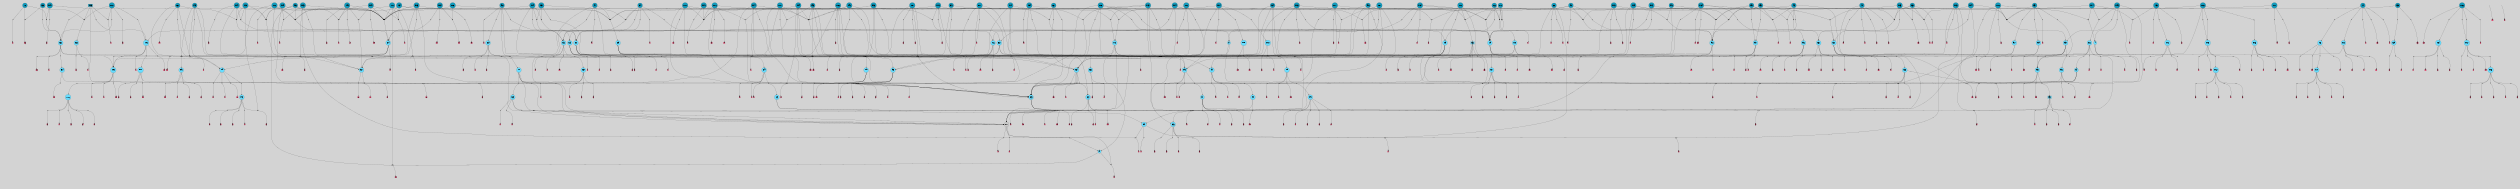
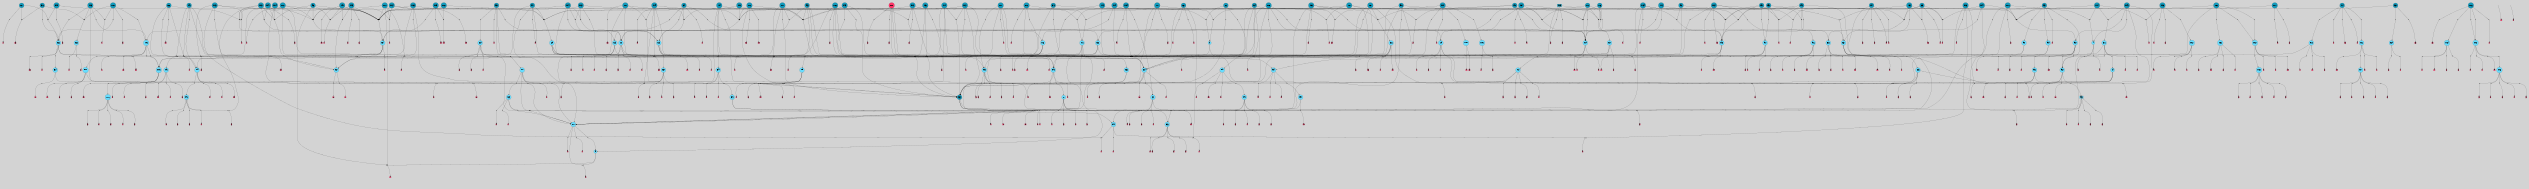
node "T1035": shape box -> circle
node "T1007": fillcolor #1199bb -> #ff3366
node "T1045": added
node "T1023": shape circle -> box
node "T328": shape box -> circle
node "T855": fillcolor #66ddff -> #1199bb
node "T111": fillcolor #cccccc -> #66ddff
